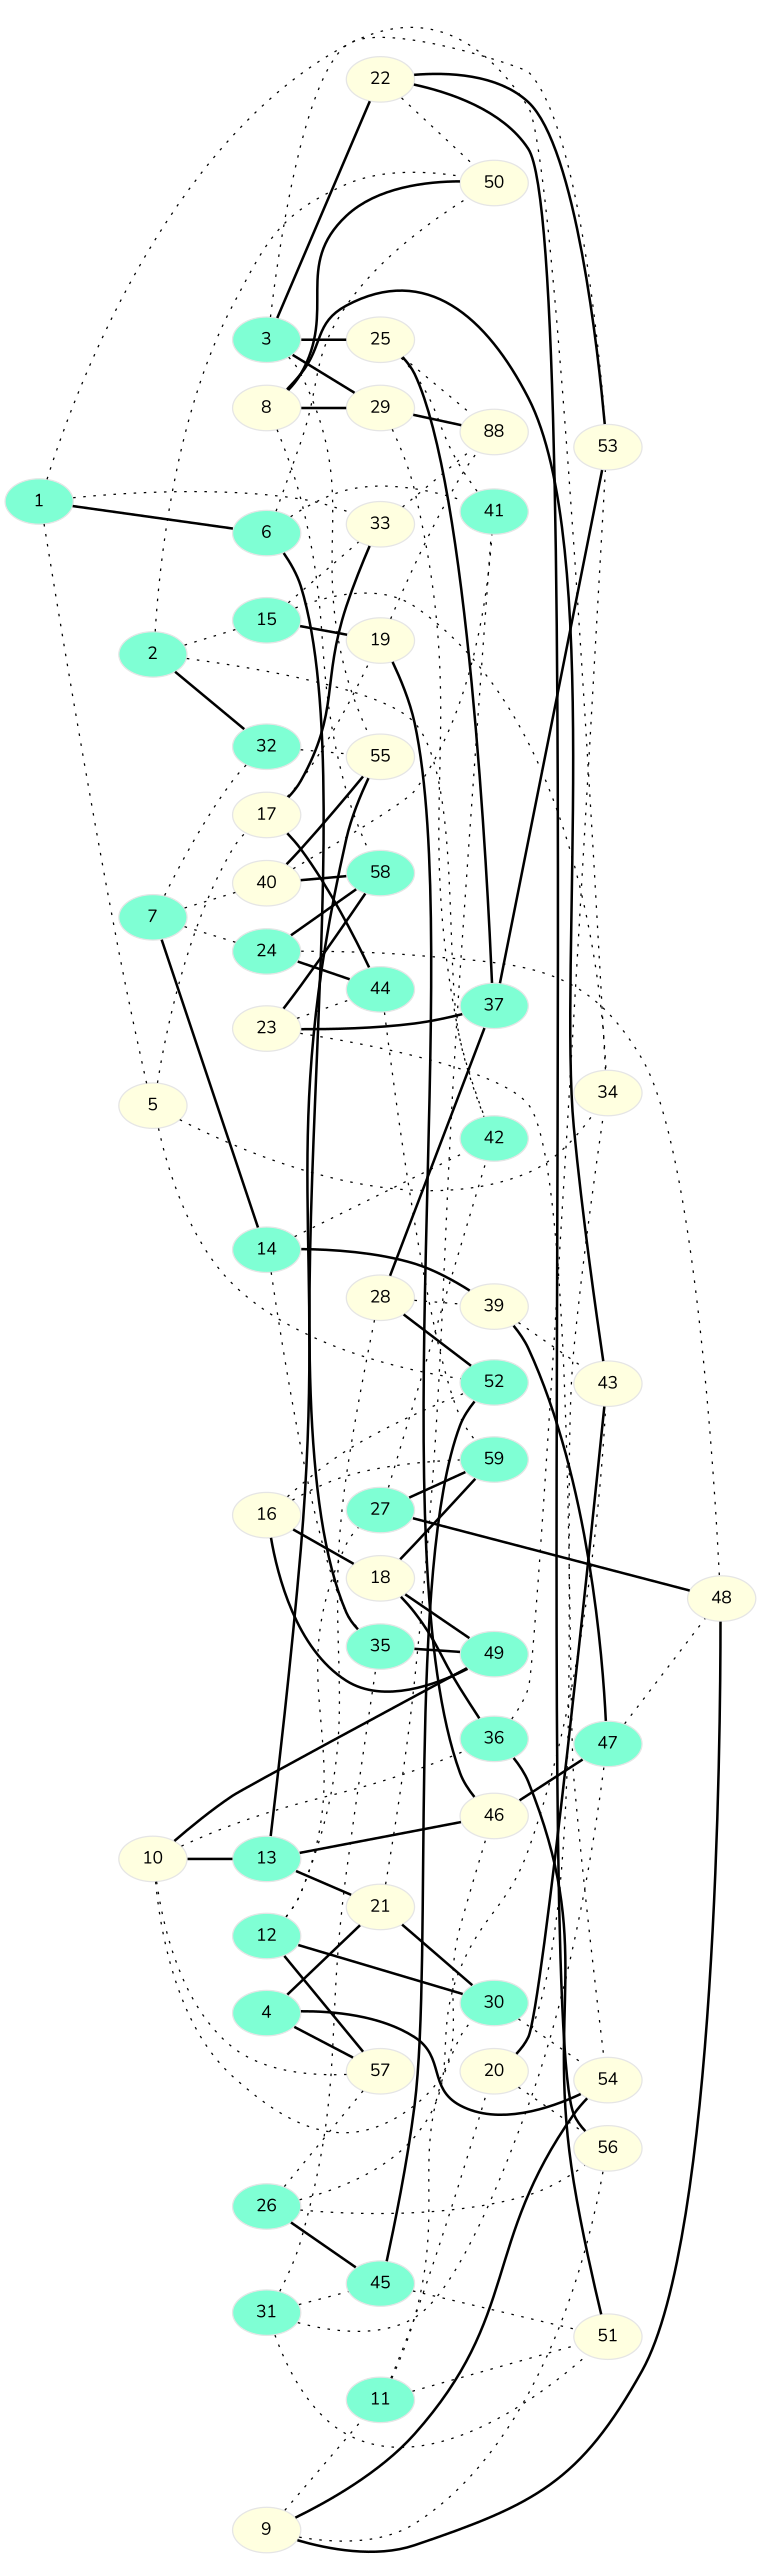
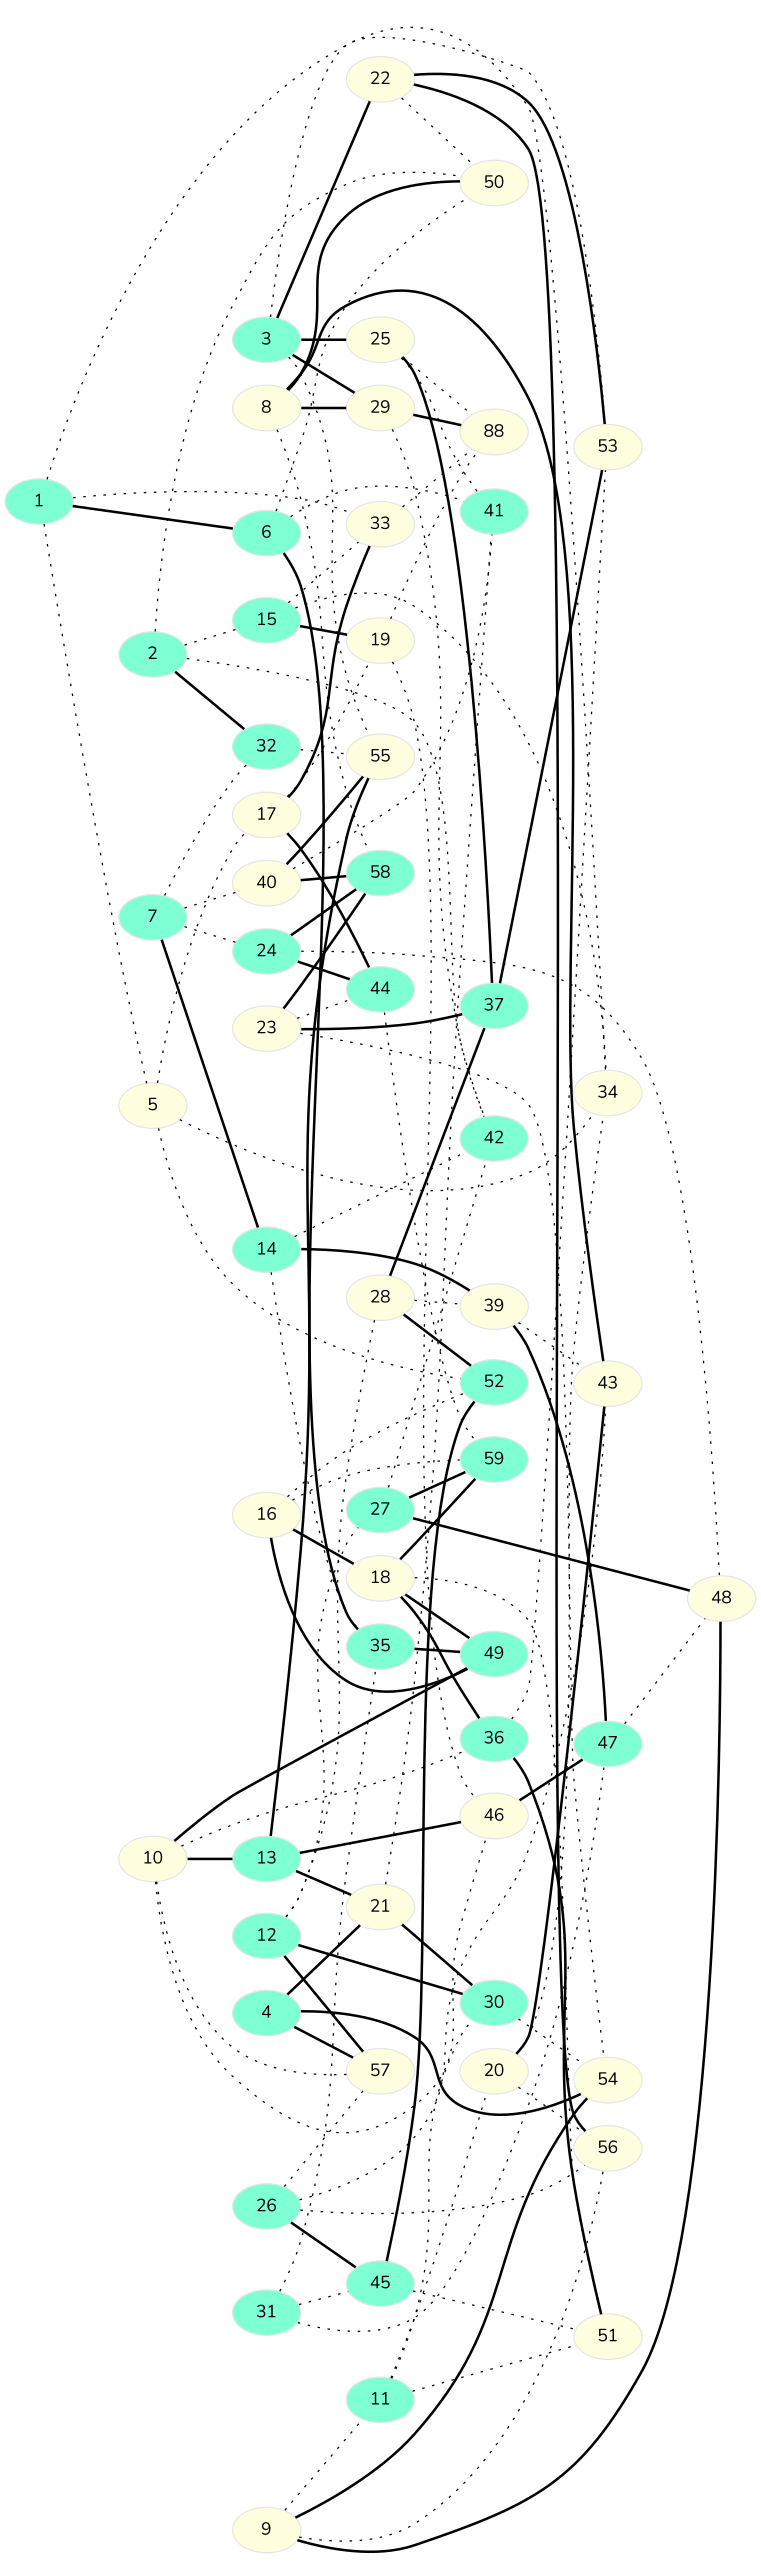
edge "19" -- "46": style bold -> dotted
edge "31" -- "51": now "18" -- "51"
